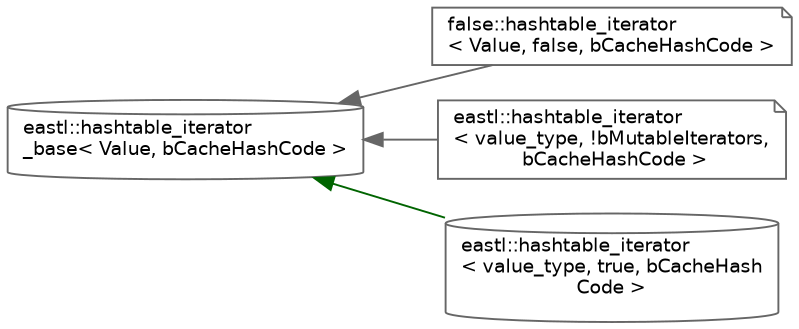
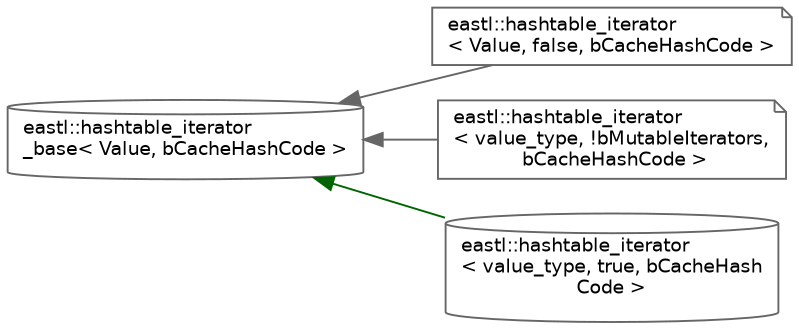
node "false::hashtable_iterator < Value, false, bCacheHashCode >": label "false::hashtable_iterator < Value, false, bCacheHashCode >" -> "eastl::hashtable_iterator < Value, false, bCacheHashCode >"
